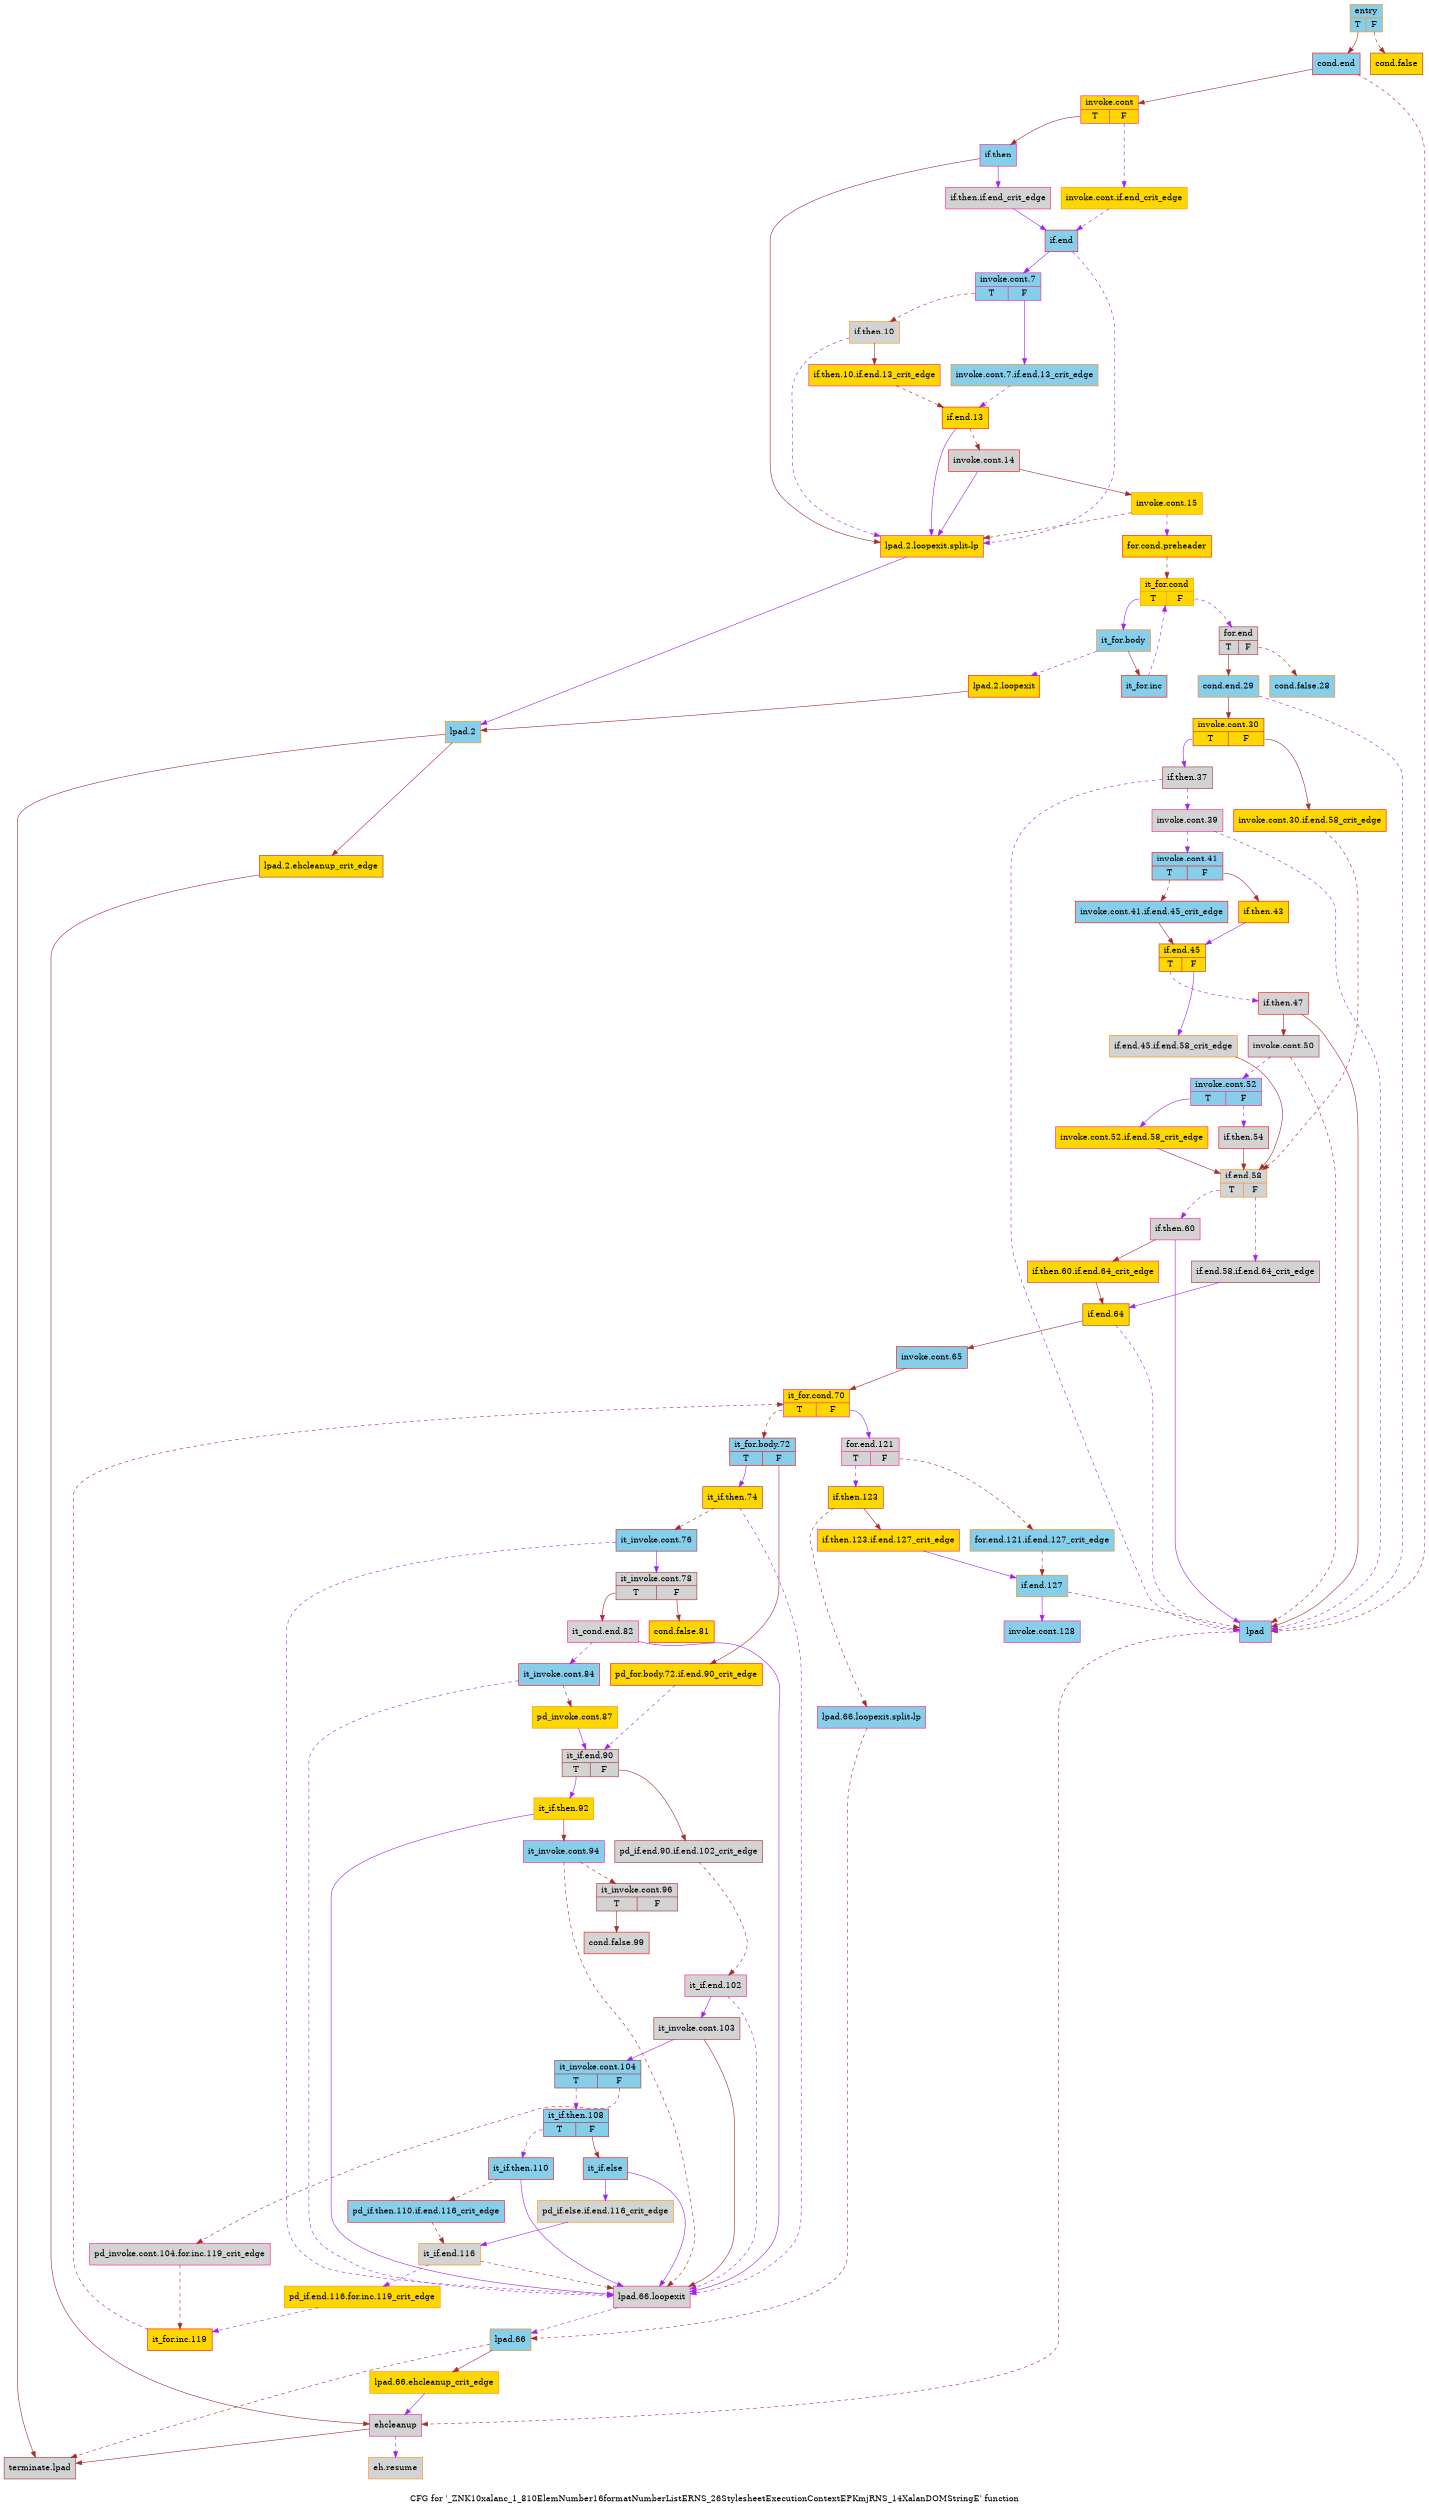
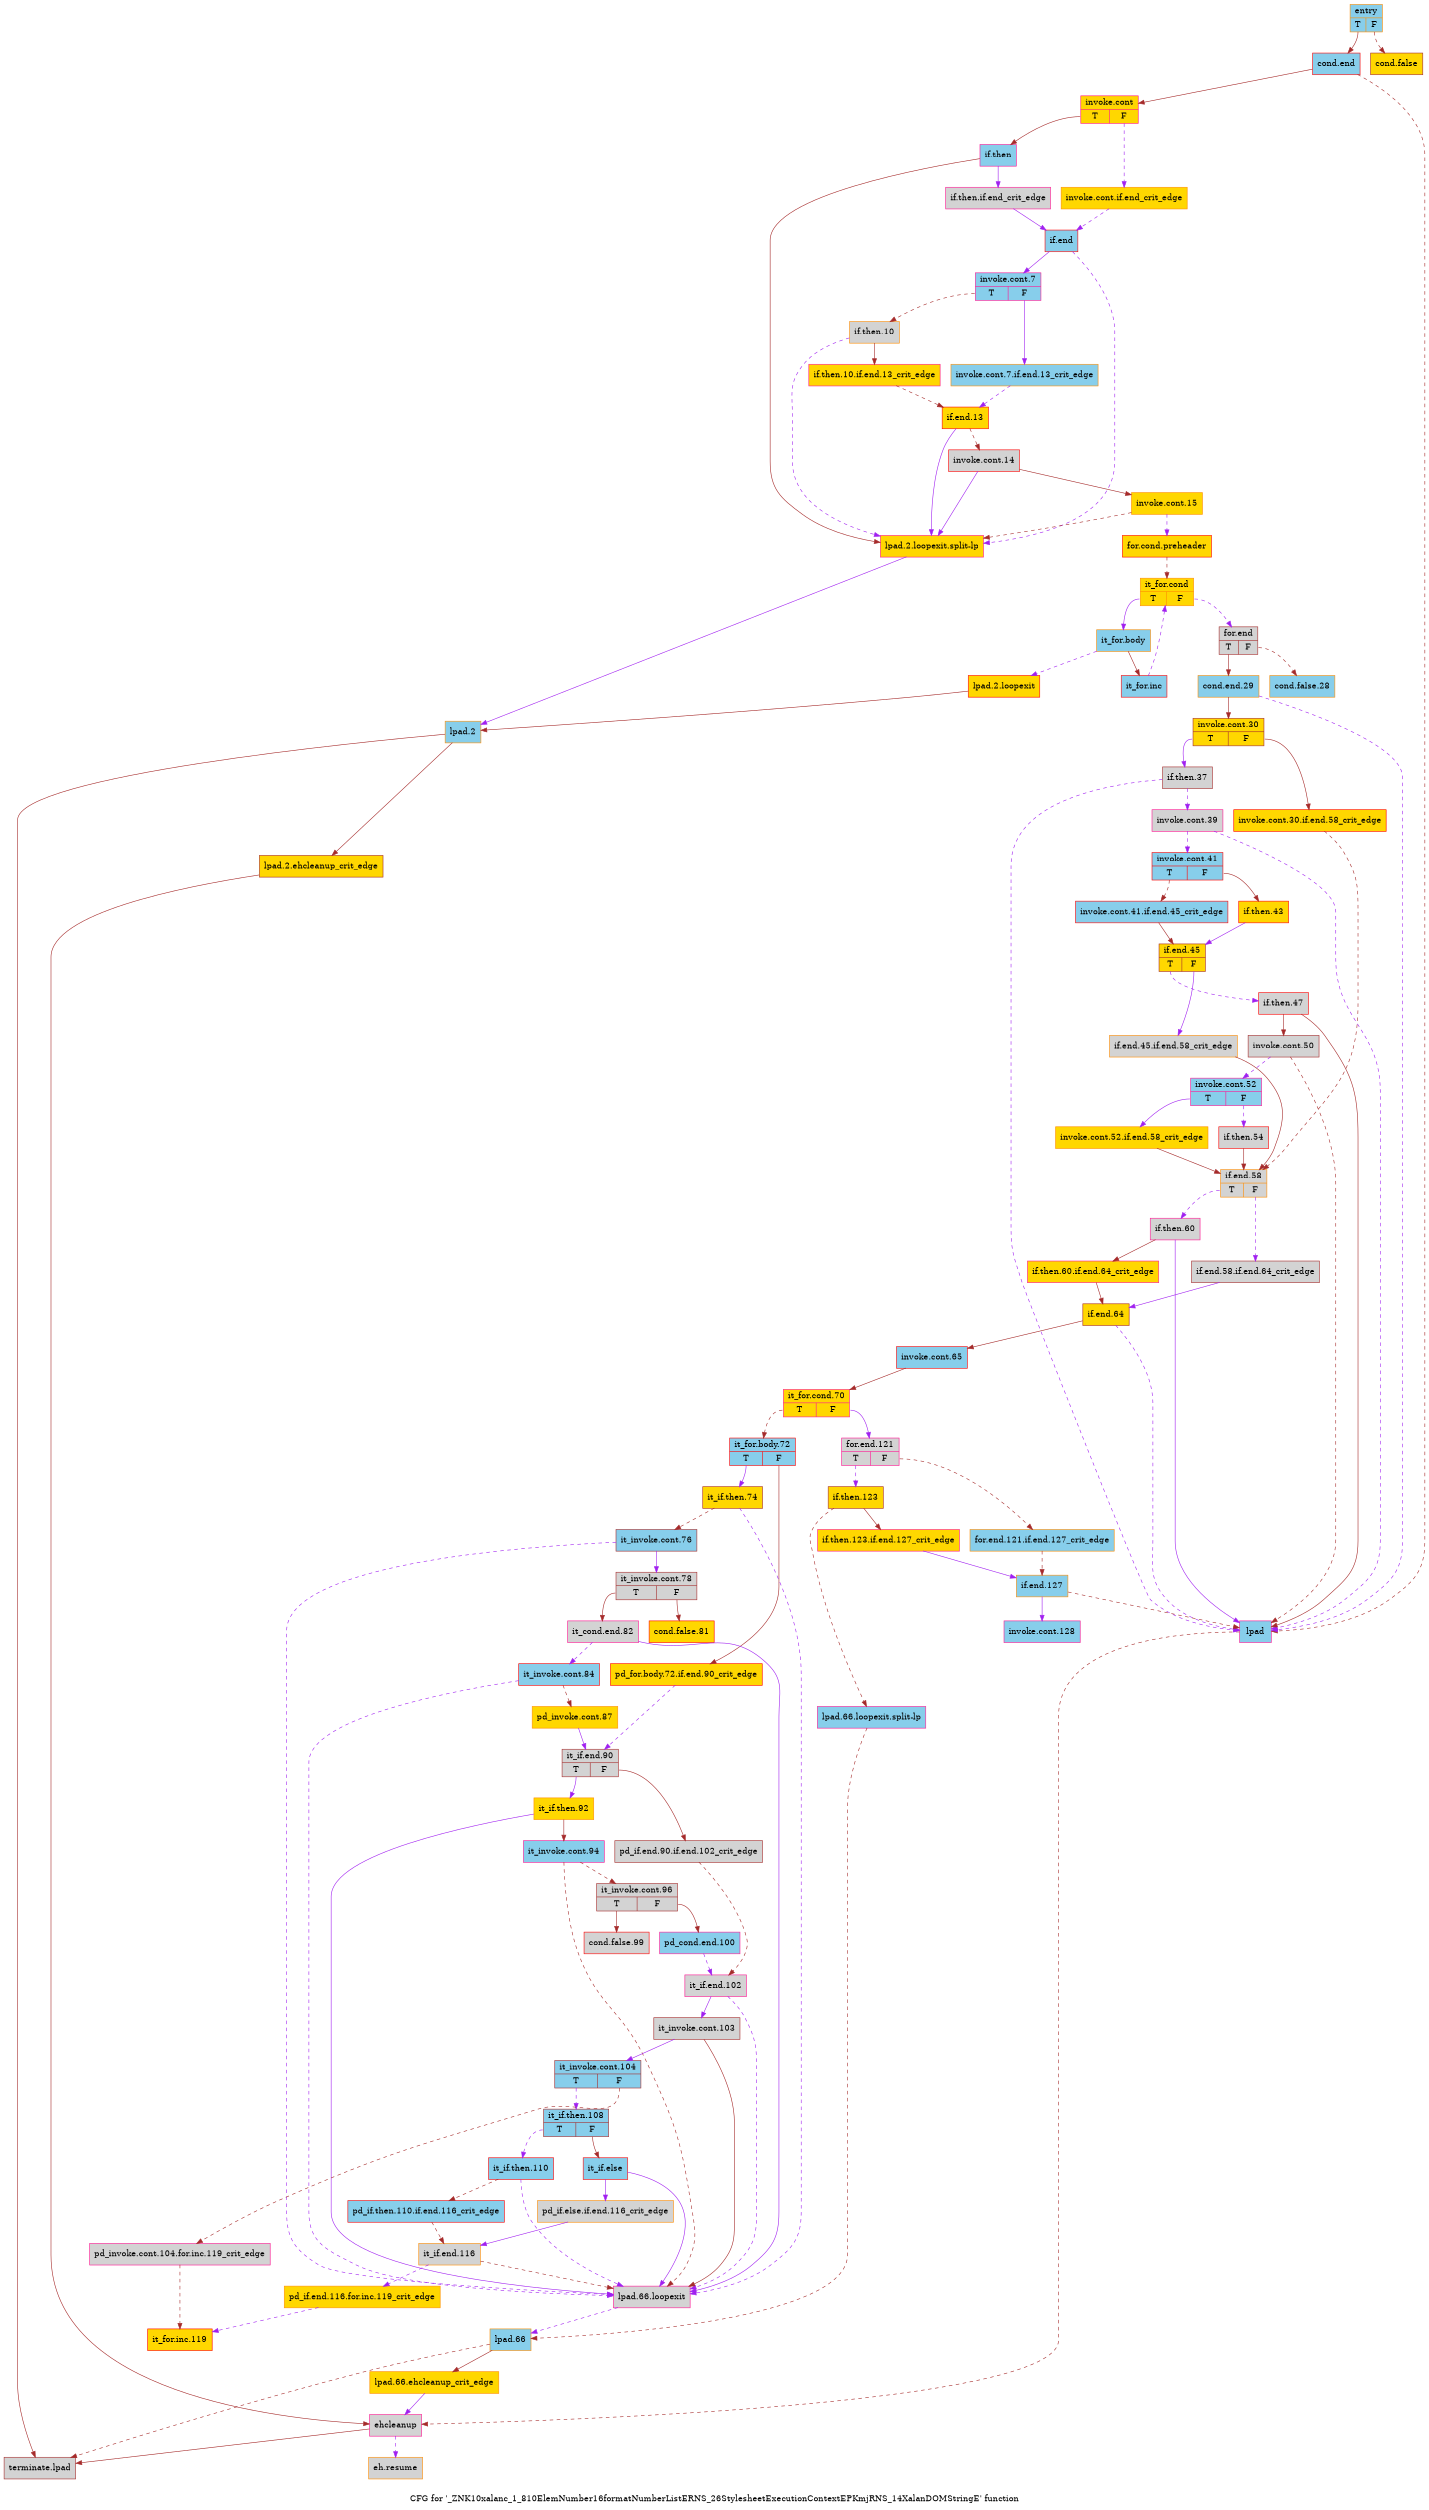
node "invoke.cont.52.if.end.58_crit_edge": color deeppink -> darkorange
edge "it_for.inc.119" -> "it_for.cond.70": removed
node "pd_cond.end.100": added
edge "it_if.then.110" -> "lpad.66.loopexit": style solid -> dashed
